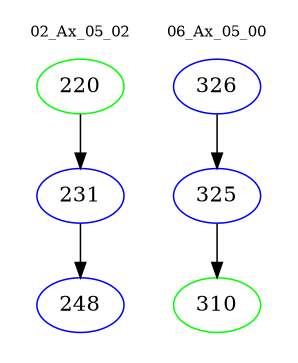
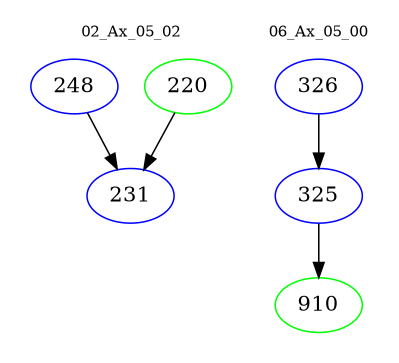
edge "231" -> "248": reversed
node "310": label "310" -> "910"
